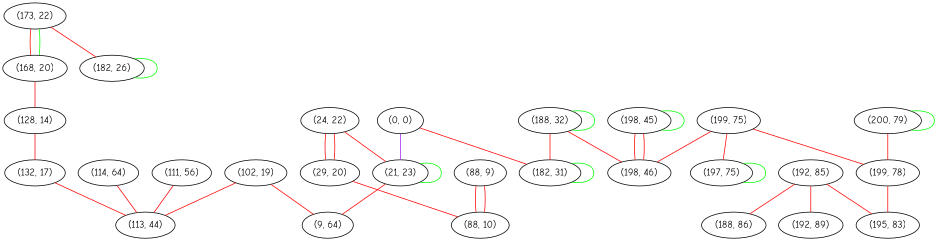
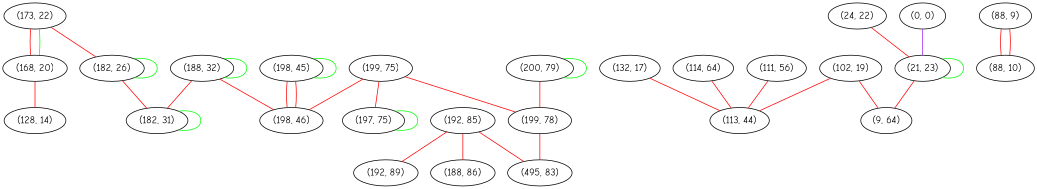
edge "(0, 0)" -- "(182, 31)": now "(182, 26)" -- "(182, 31)"
edge "(128, 14)" -- "(132, 17)": removed
node "(29, 20)": removed
node "(195, 83)": label "(195, 83)" -> "(495, 83)"
